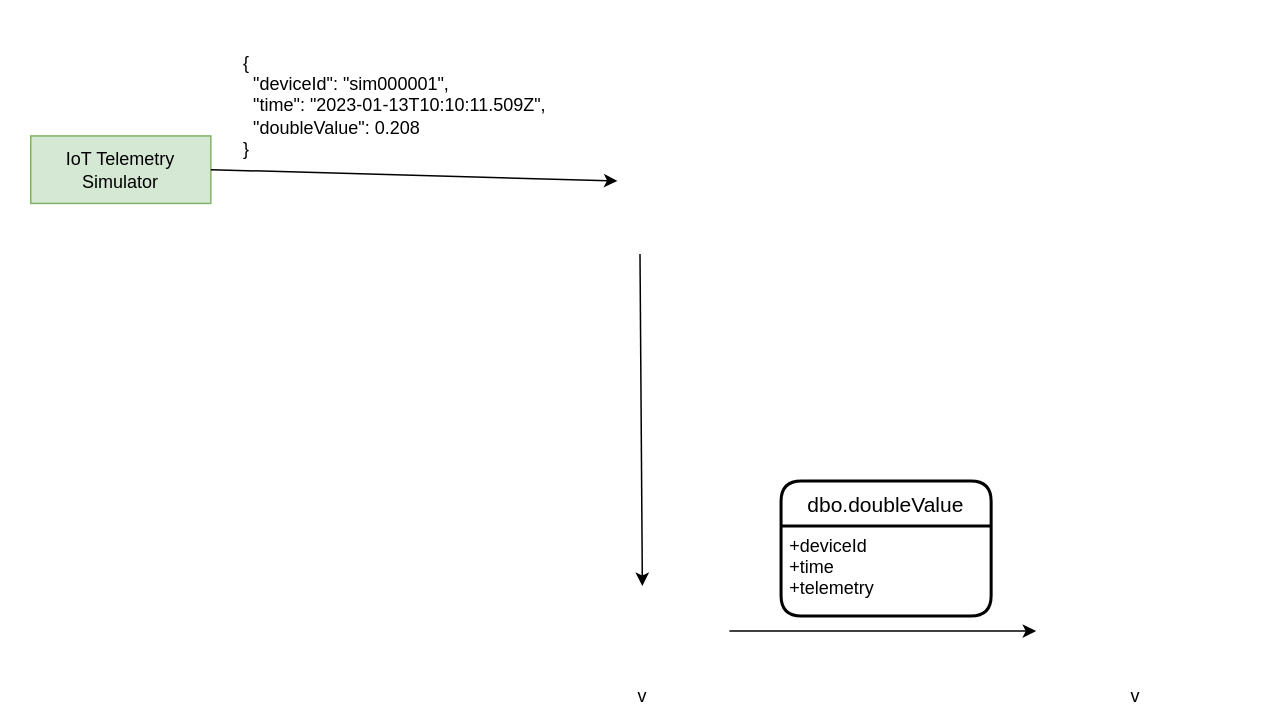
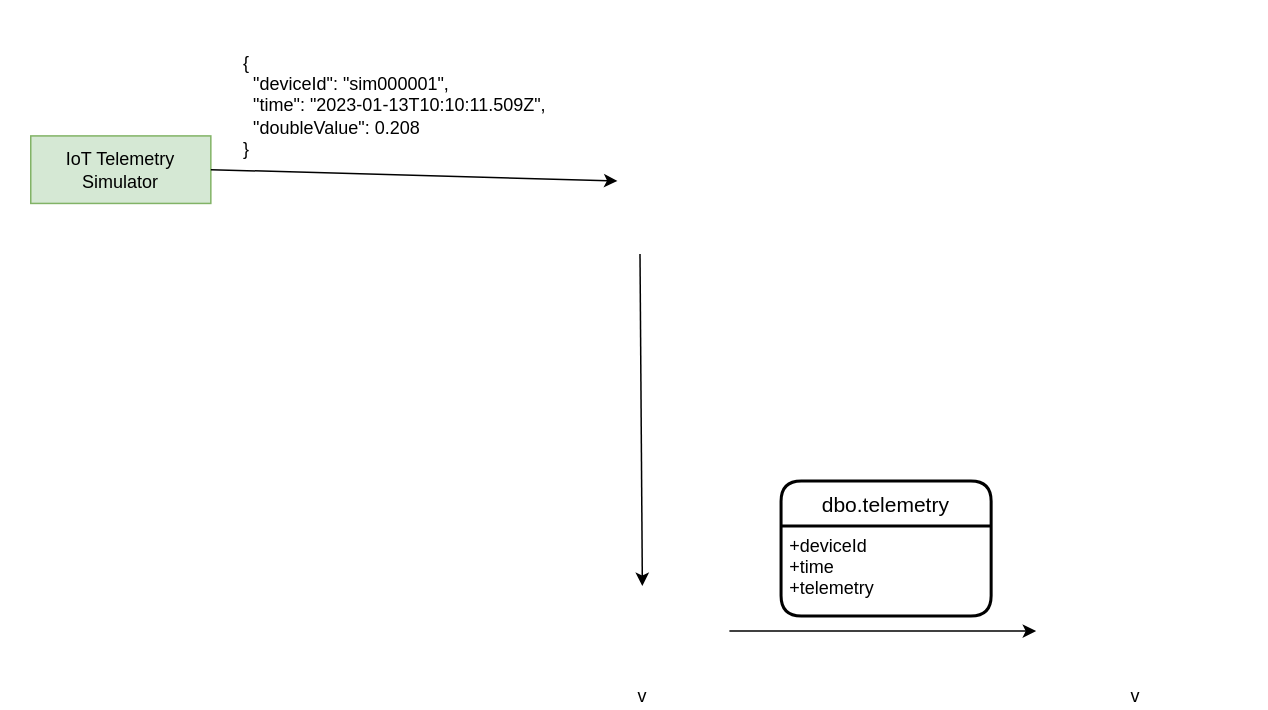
node "dbo.doubleValue": label "dbo.doubleValue" -> "dbo.telemetry"
